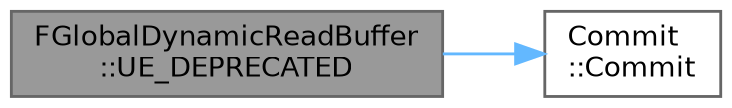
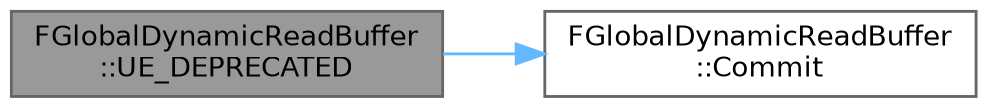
node "Commit ::Commit": label "Commit ::Commit" -> "FGlobalDynamicReadBuffer ::Commit"
